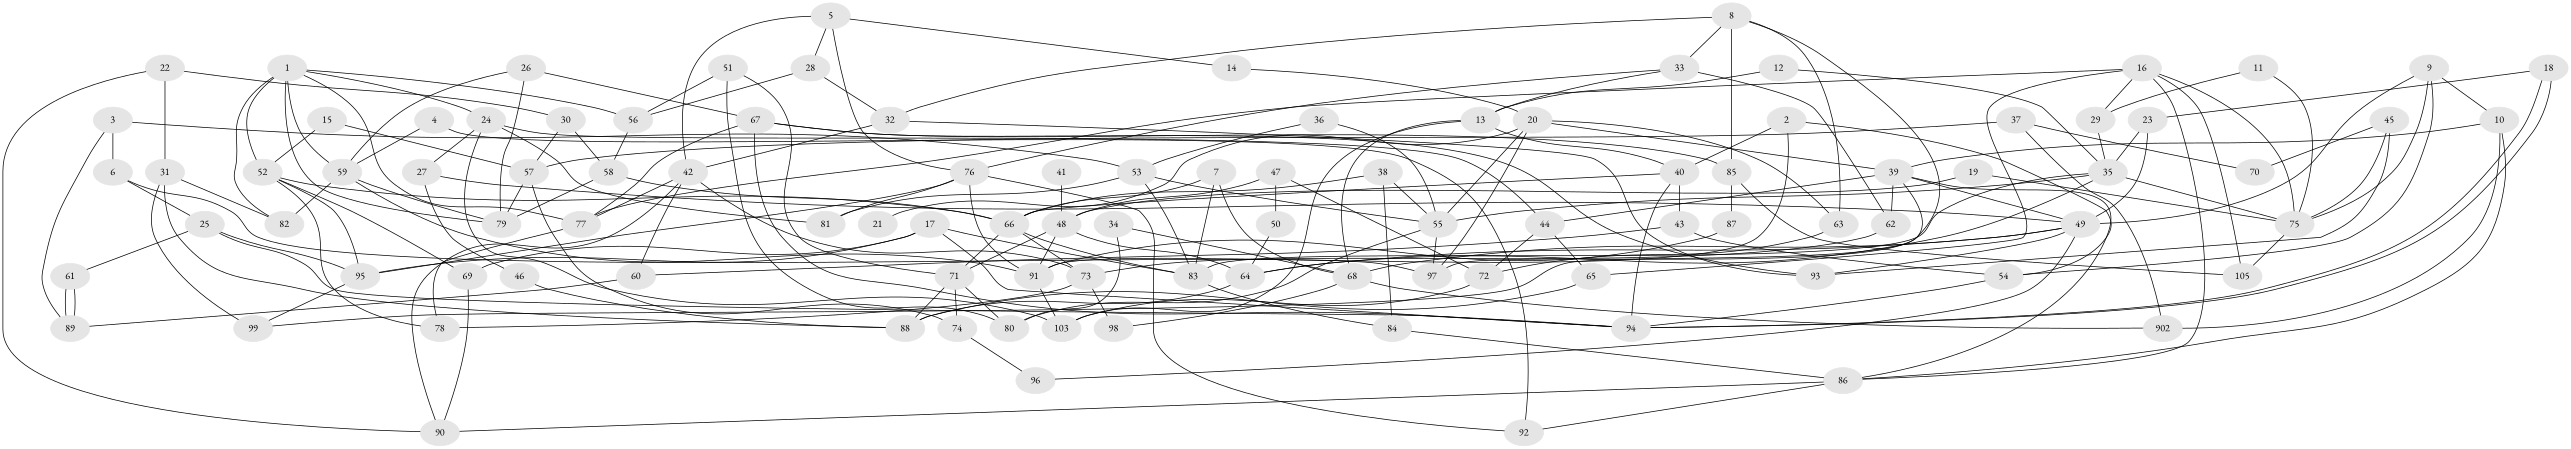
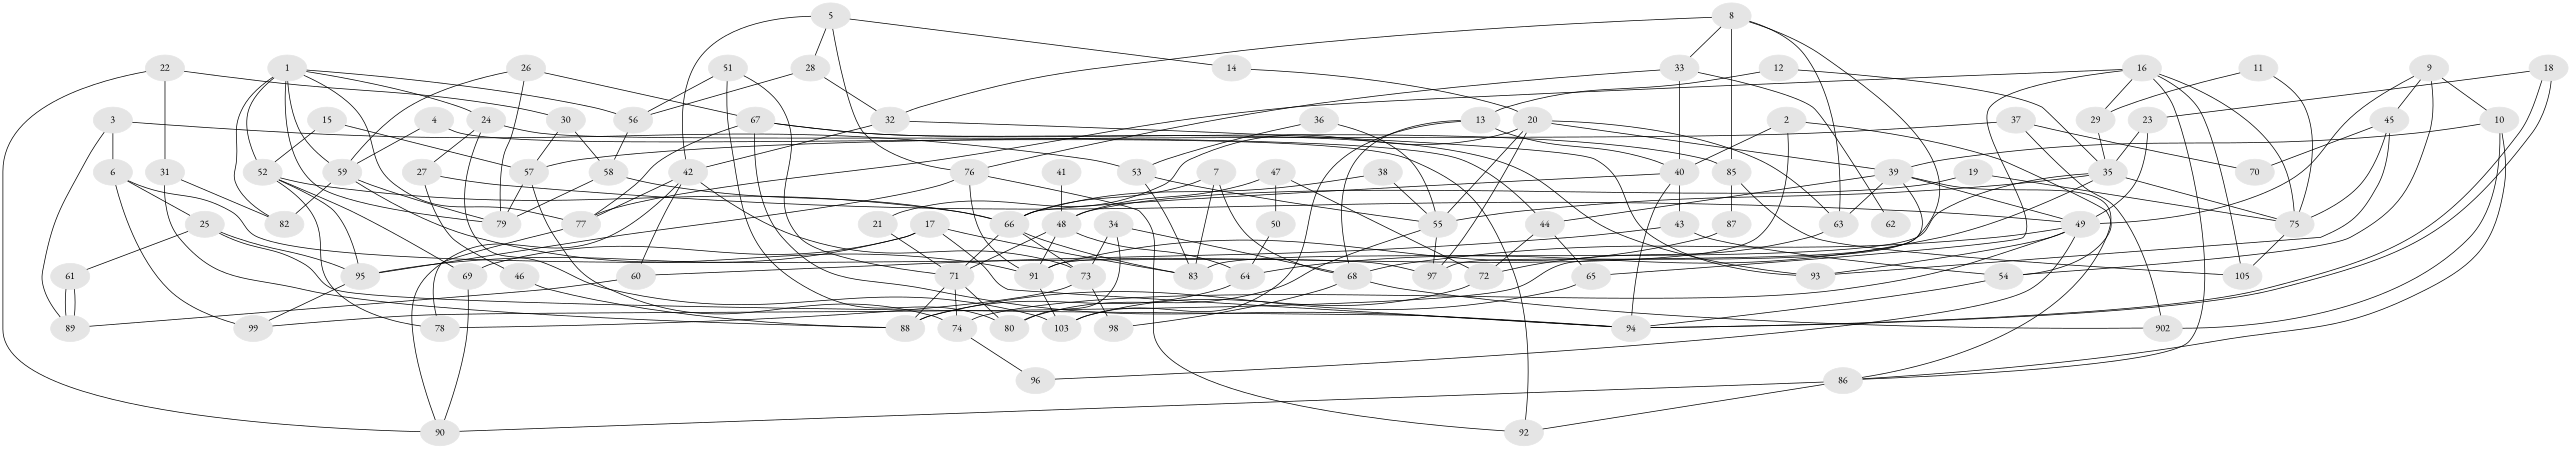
edge "33" -- "13": now "33" -- "40"
edge "9" -- "75": now "9" -- "45"
edge "39" -- "62": now "39" -- "63"
node "81": removed
edge "21" -- "71": added
edge "49" -- "64": now "49" -- "74"
edge "62" -- "73": now "34" -- "73"
edge "31" -- "99": now "6" -- "99"
node "84": removed
